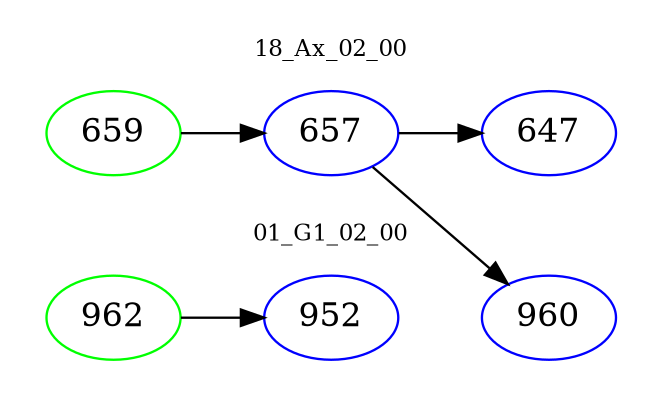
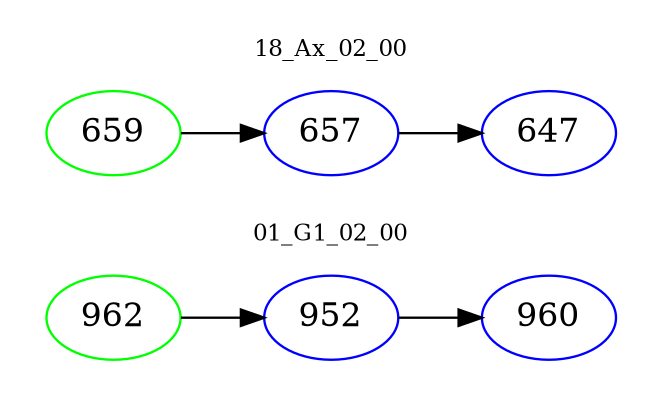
edge "657" -> "960": now "952" -> "960"
